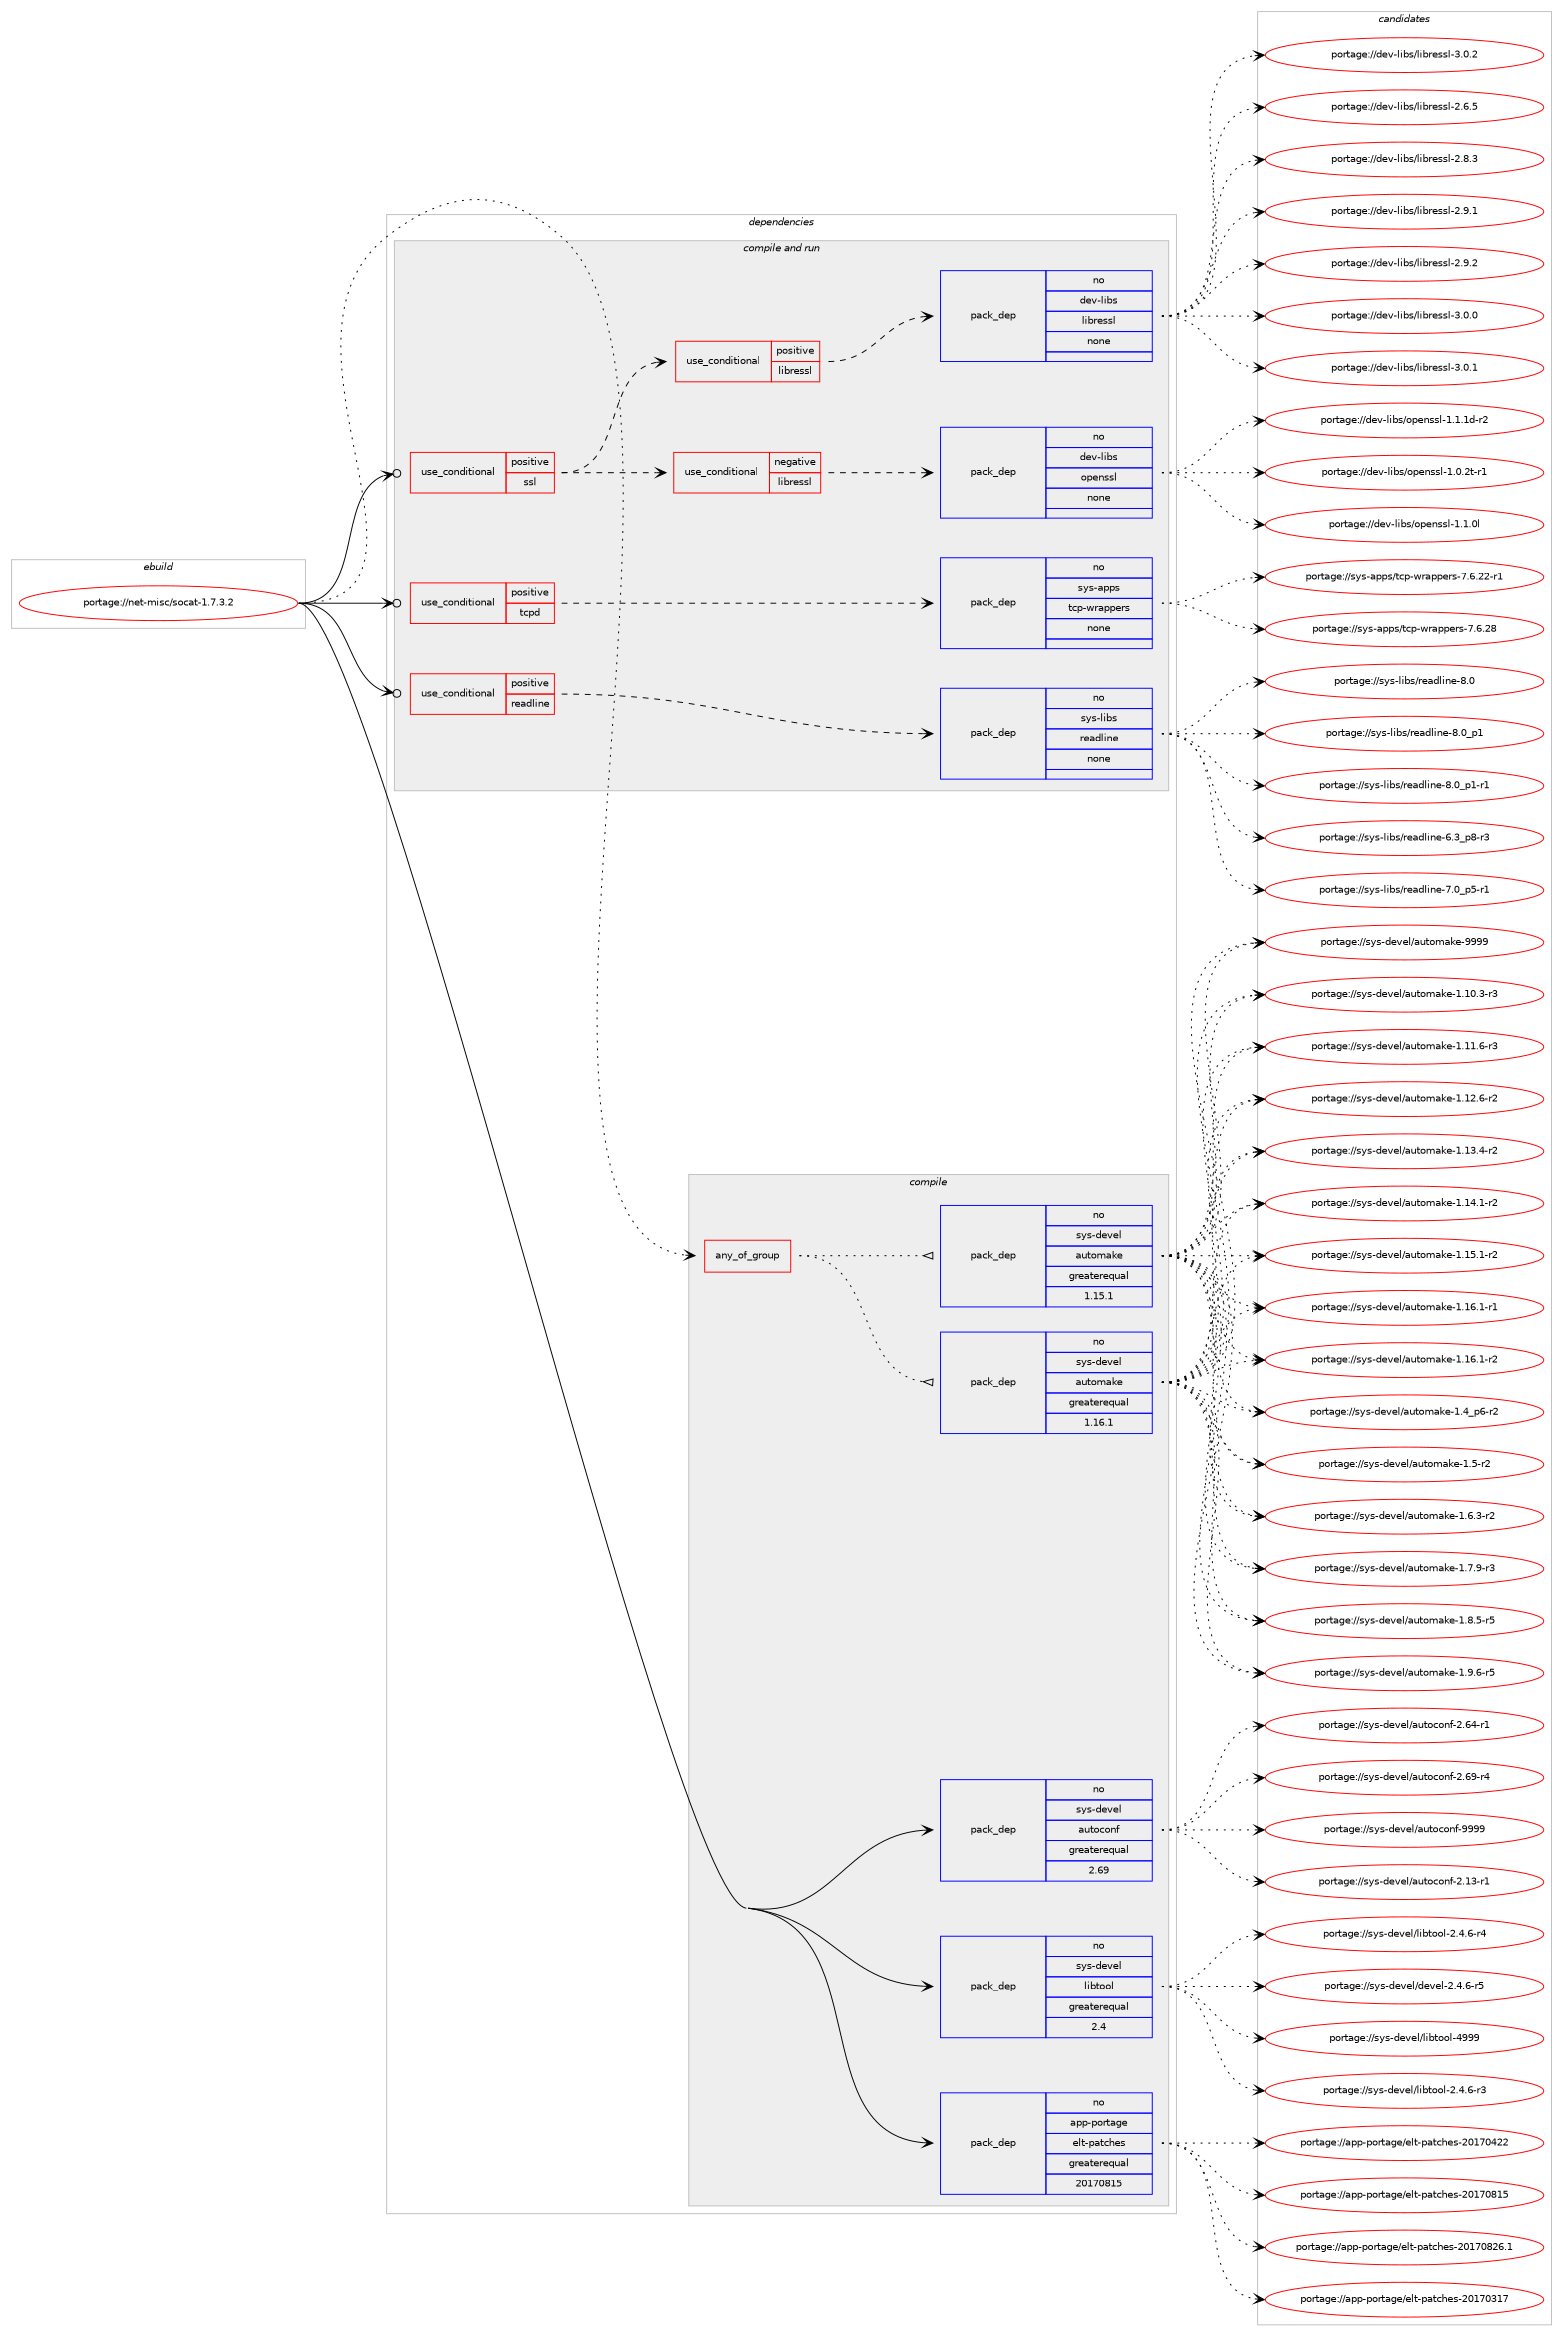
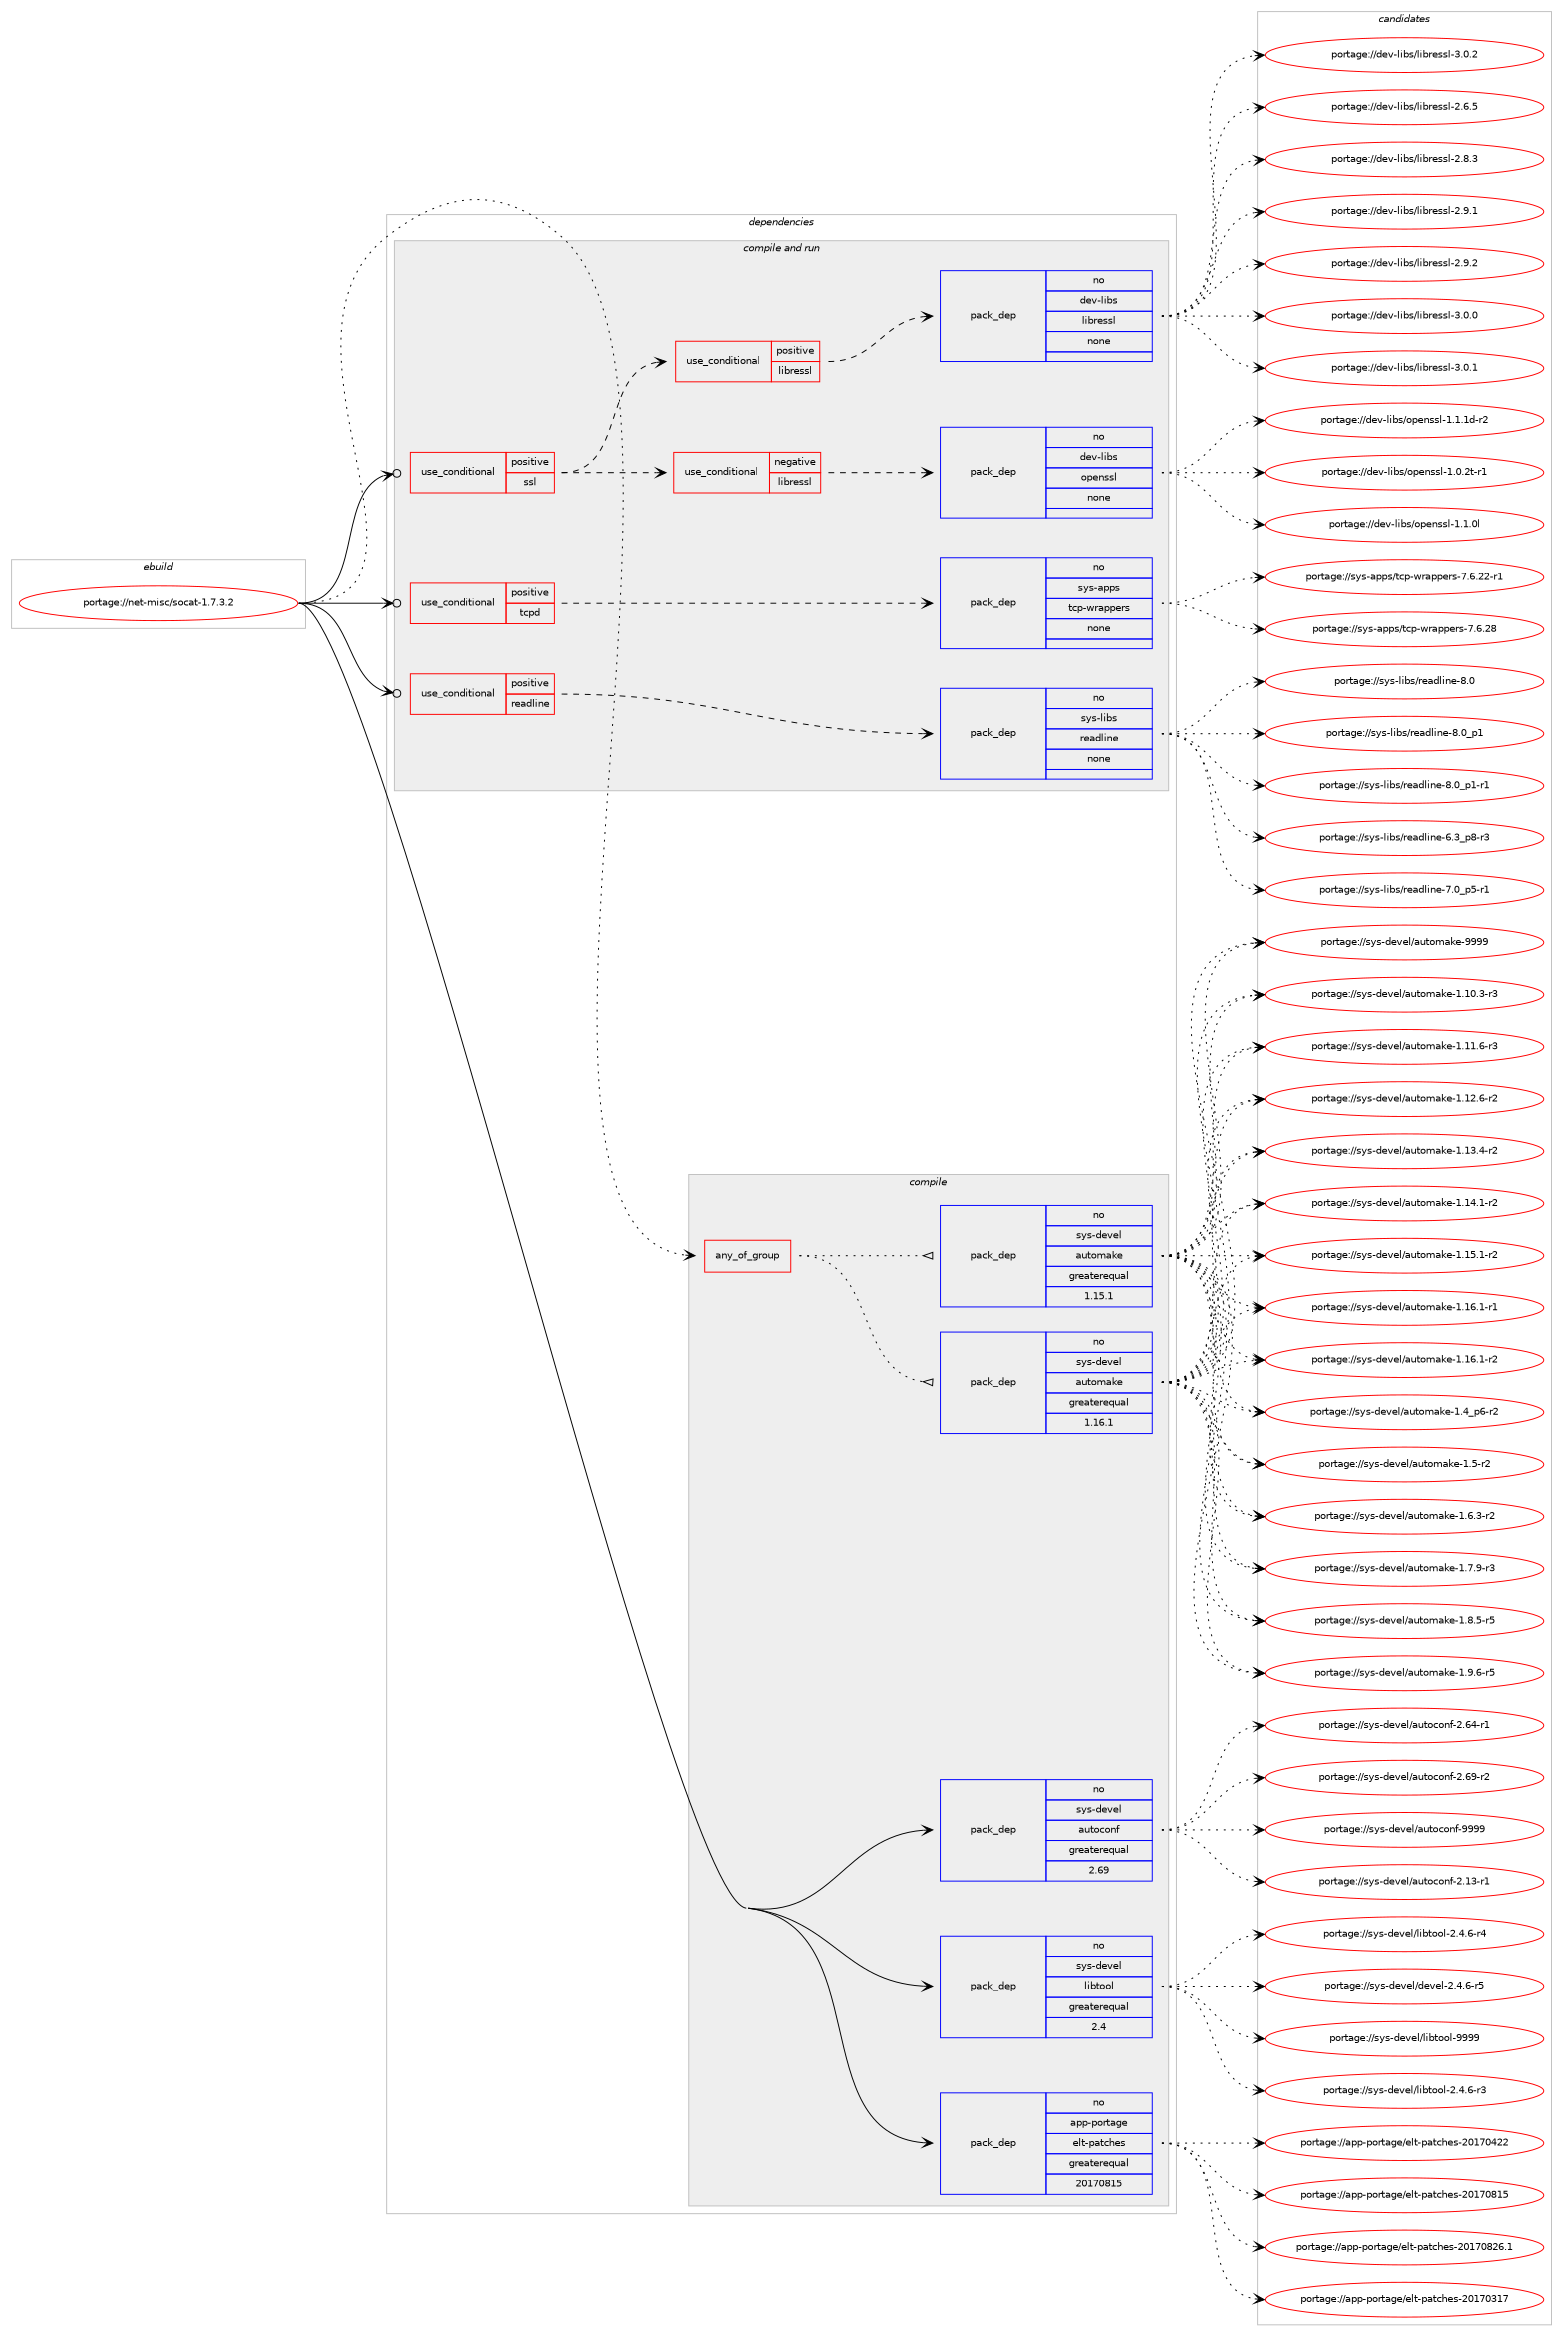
node "portage://sys-devel/autoconf-2.69-r4": label "portage://sys-devel/autoconf-2.69-r4" -> "portage://sys-devel/autoconf-2.69-r2"
node "portage://sys-devel/libtool-4999": label "portage://sys-devel/libtool-4999" -> "portage://sys-devel/libtool-9999"
